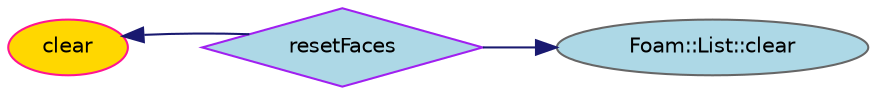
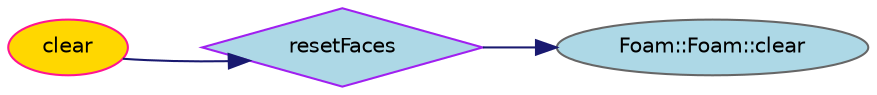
edge "resetFaces" -> "clear": reversed
node "Foam::List::clear": label "Foam::List::clear" -> "Foam::Foam::clear"
